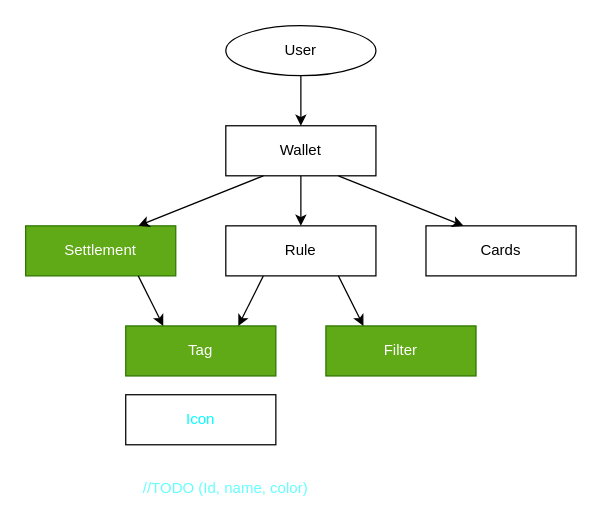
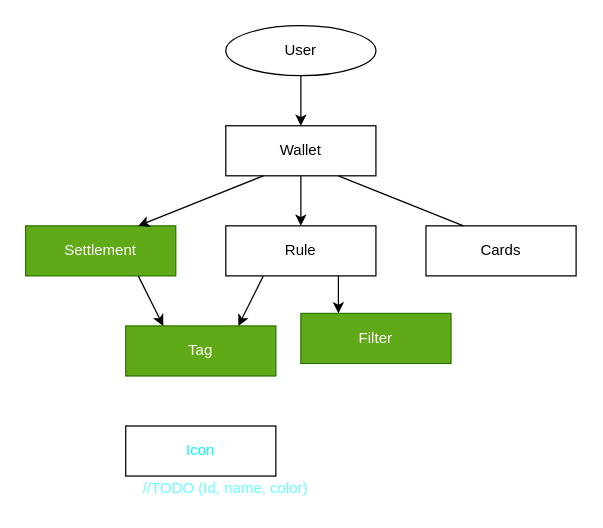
edge "Wallet" -> "Cards": arrowhead classic -> none
node "Filter": moved (401, 351) -> (376, 338)
node "Icon": moved (201, 419) -> (201, 451)
